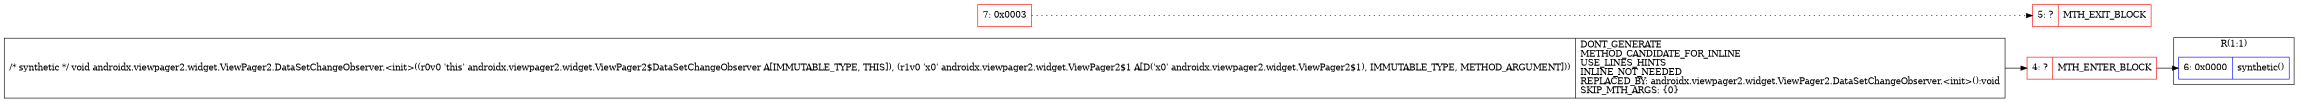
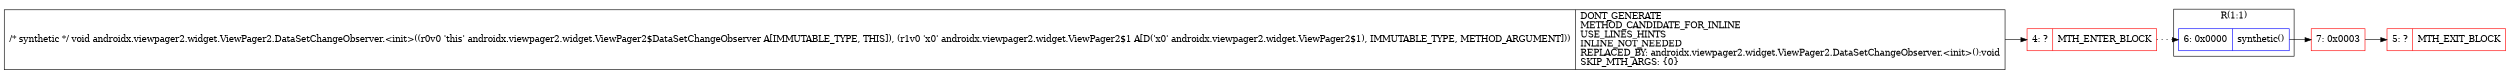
edge "7: 0x0003" -> "5: ?": style dotted -> solid
edge "6: 0x0000" -> "7: 0x0003": added
edge "4: ?" -> "6: 0x0000": style solid -> dotted
